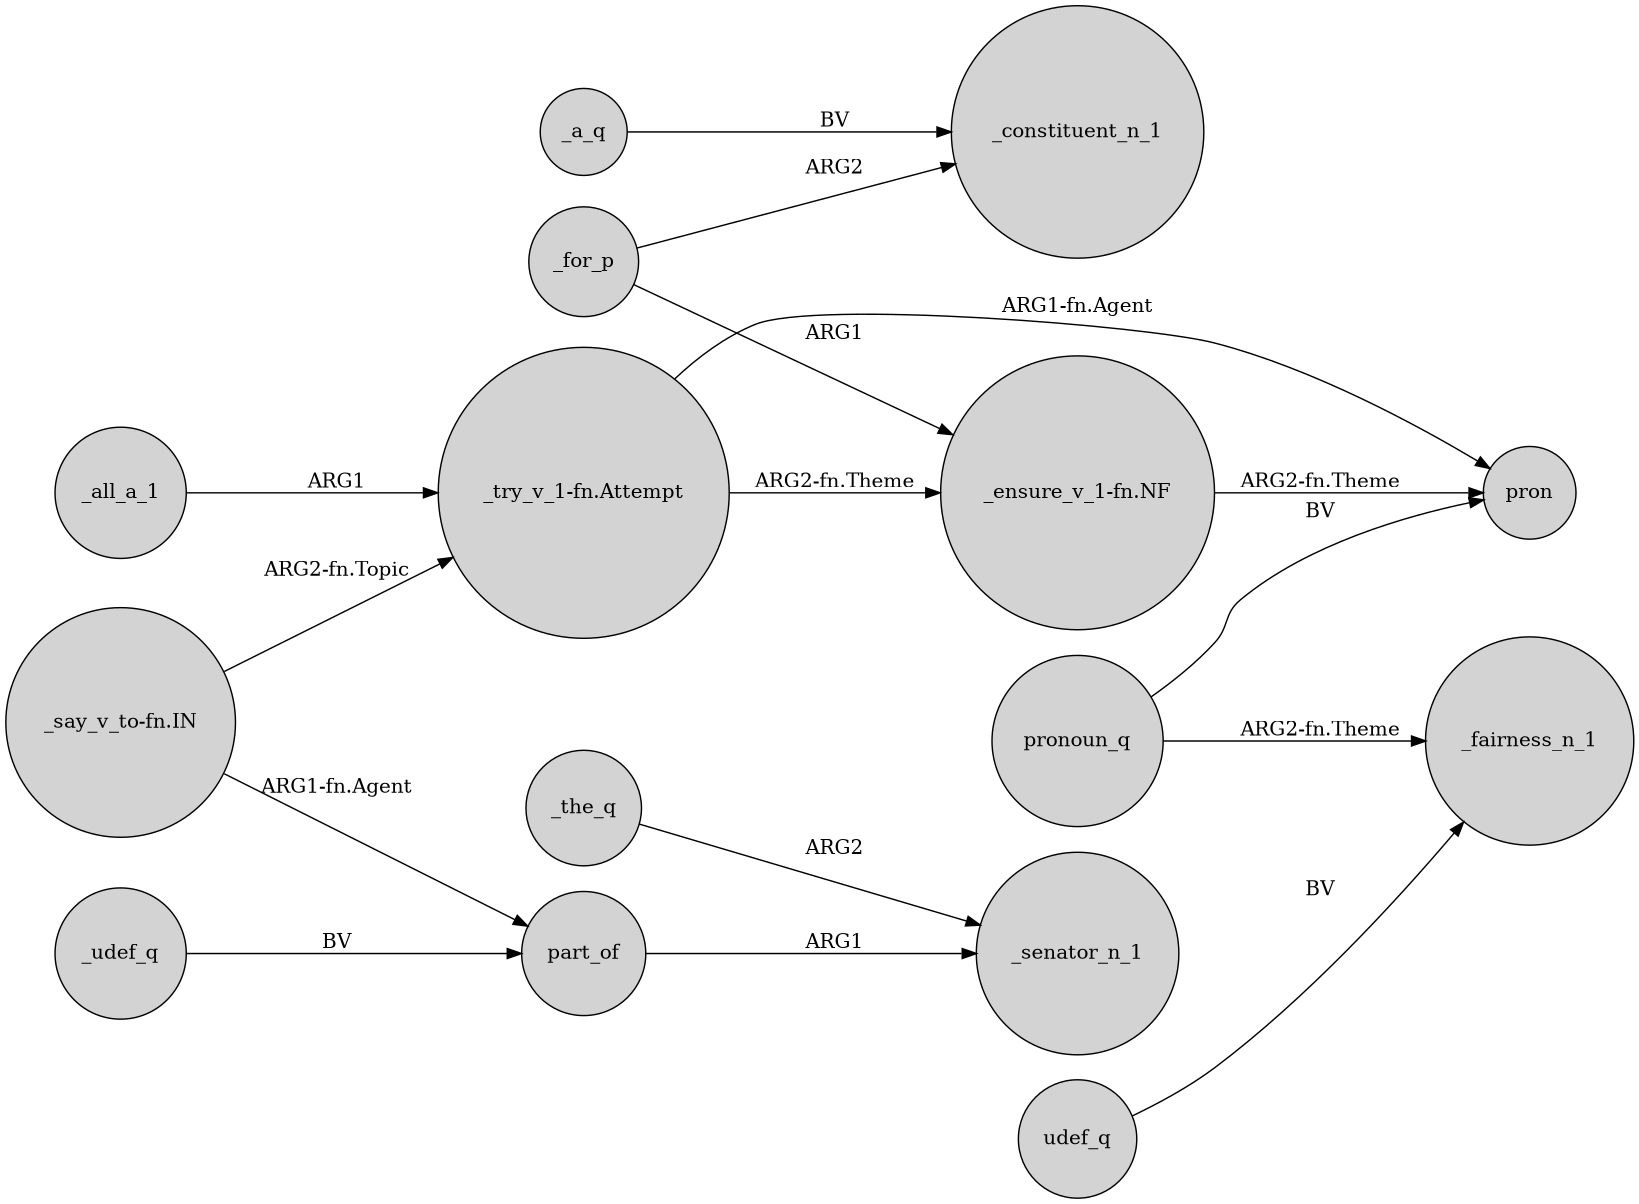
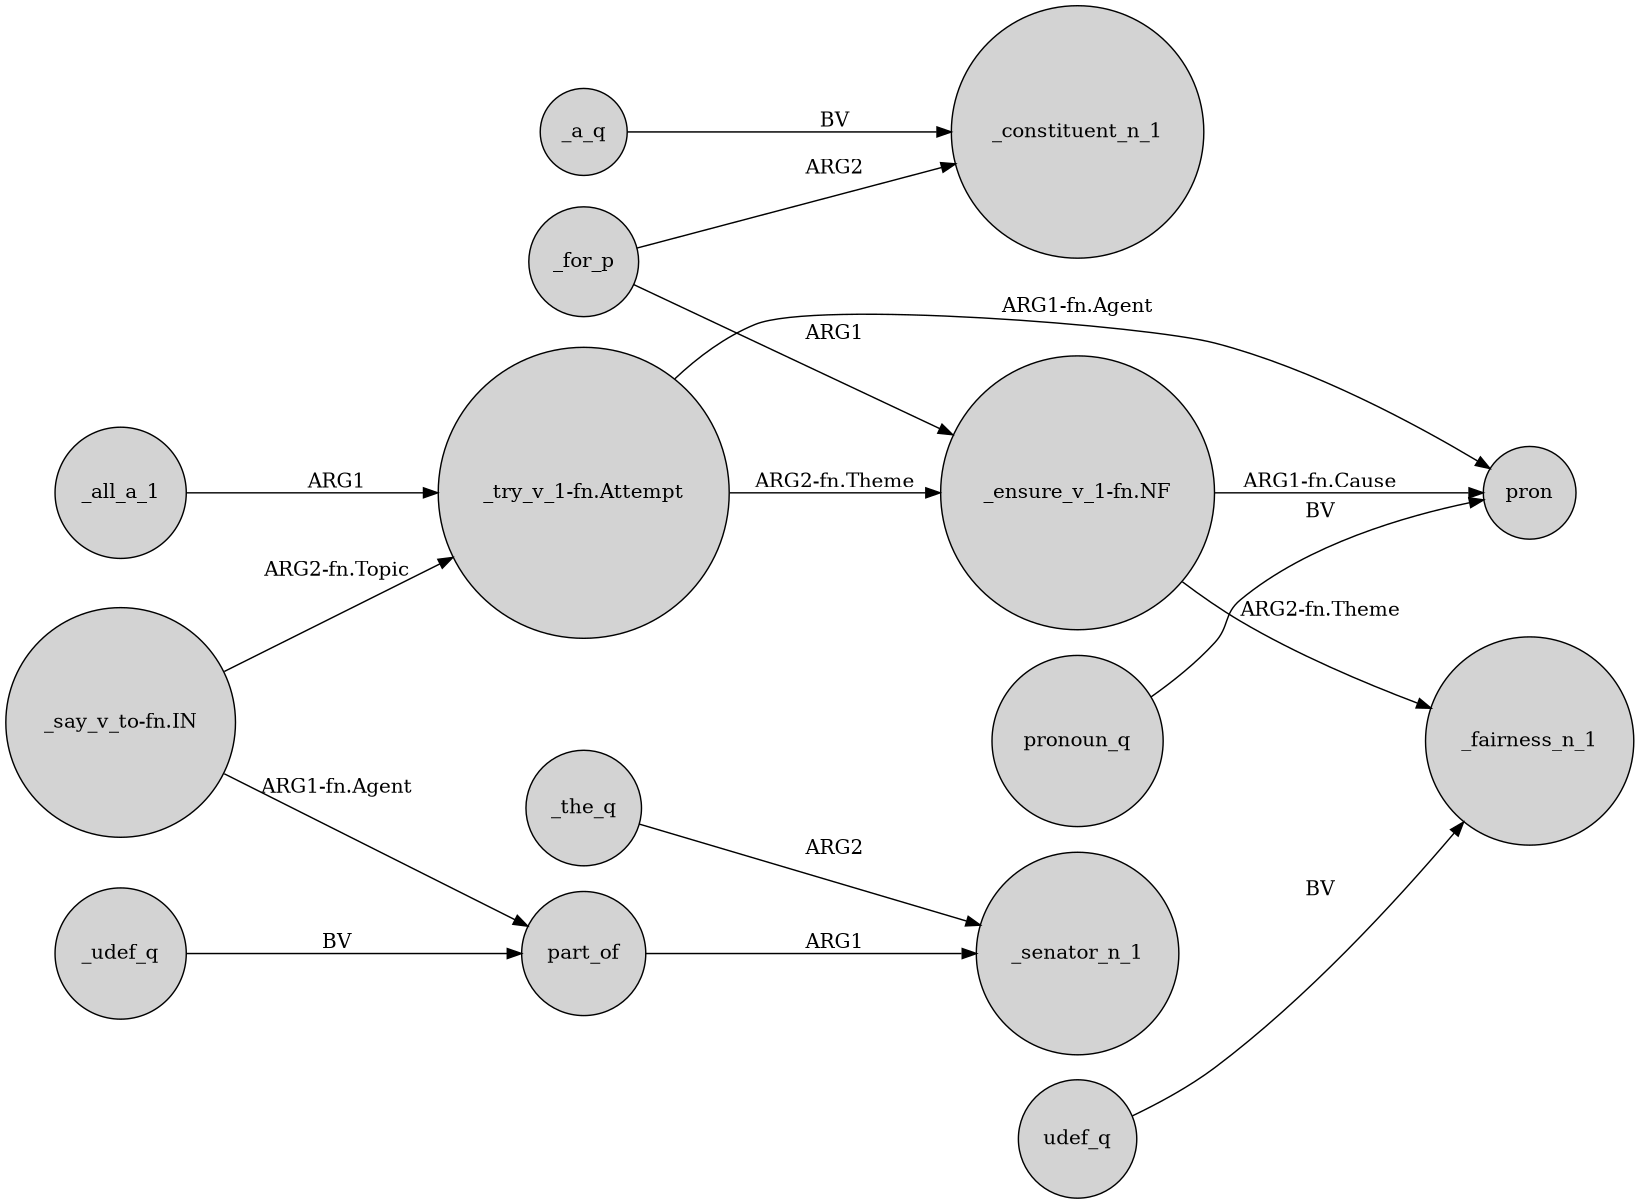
edge "_ensure_v_1-fn.NF" -> "pron": label "ARG2-fn.Theme" -> "ARG1-fn.Cause"
edge "pronoun_q" -> "_fairness_n_1": now "_ensure_v_1-fn.NF" -> "_fairness_n_1"
